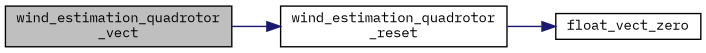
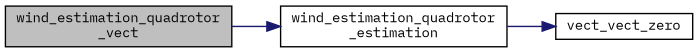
node "wind_estimation_quadrotor _reset": label "wind_estimation_quadrotor _reset" -> "wind_estimation_quadrotor _estimation"
node "float_vect_zero": label "float_vect_zero" -> "vect_vect_zero"
